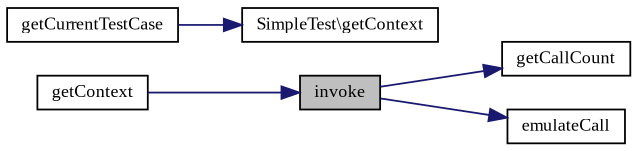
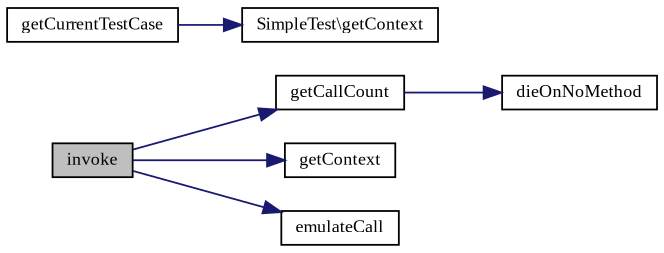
edge "getContext" -> "invoke": reversed
node "dieOnNoMethod": added
